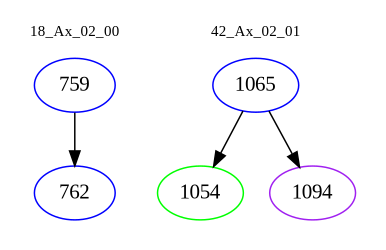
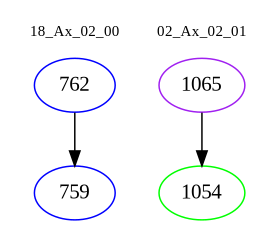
cluster "42_Ax_02_01": label "42_Ax_02_01" -> "02_Ax_02_01"
node "1065": color blue -> purple
edge "759" -> "762": reversed
node "1094": removed
